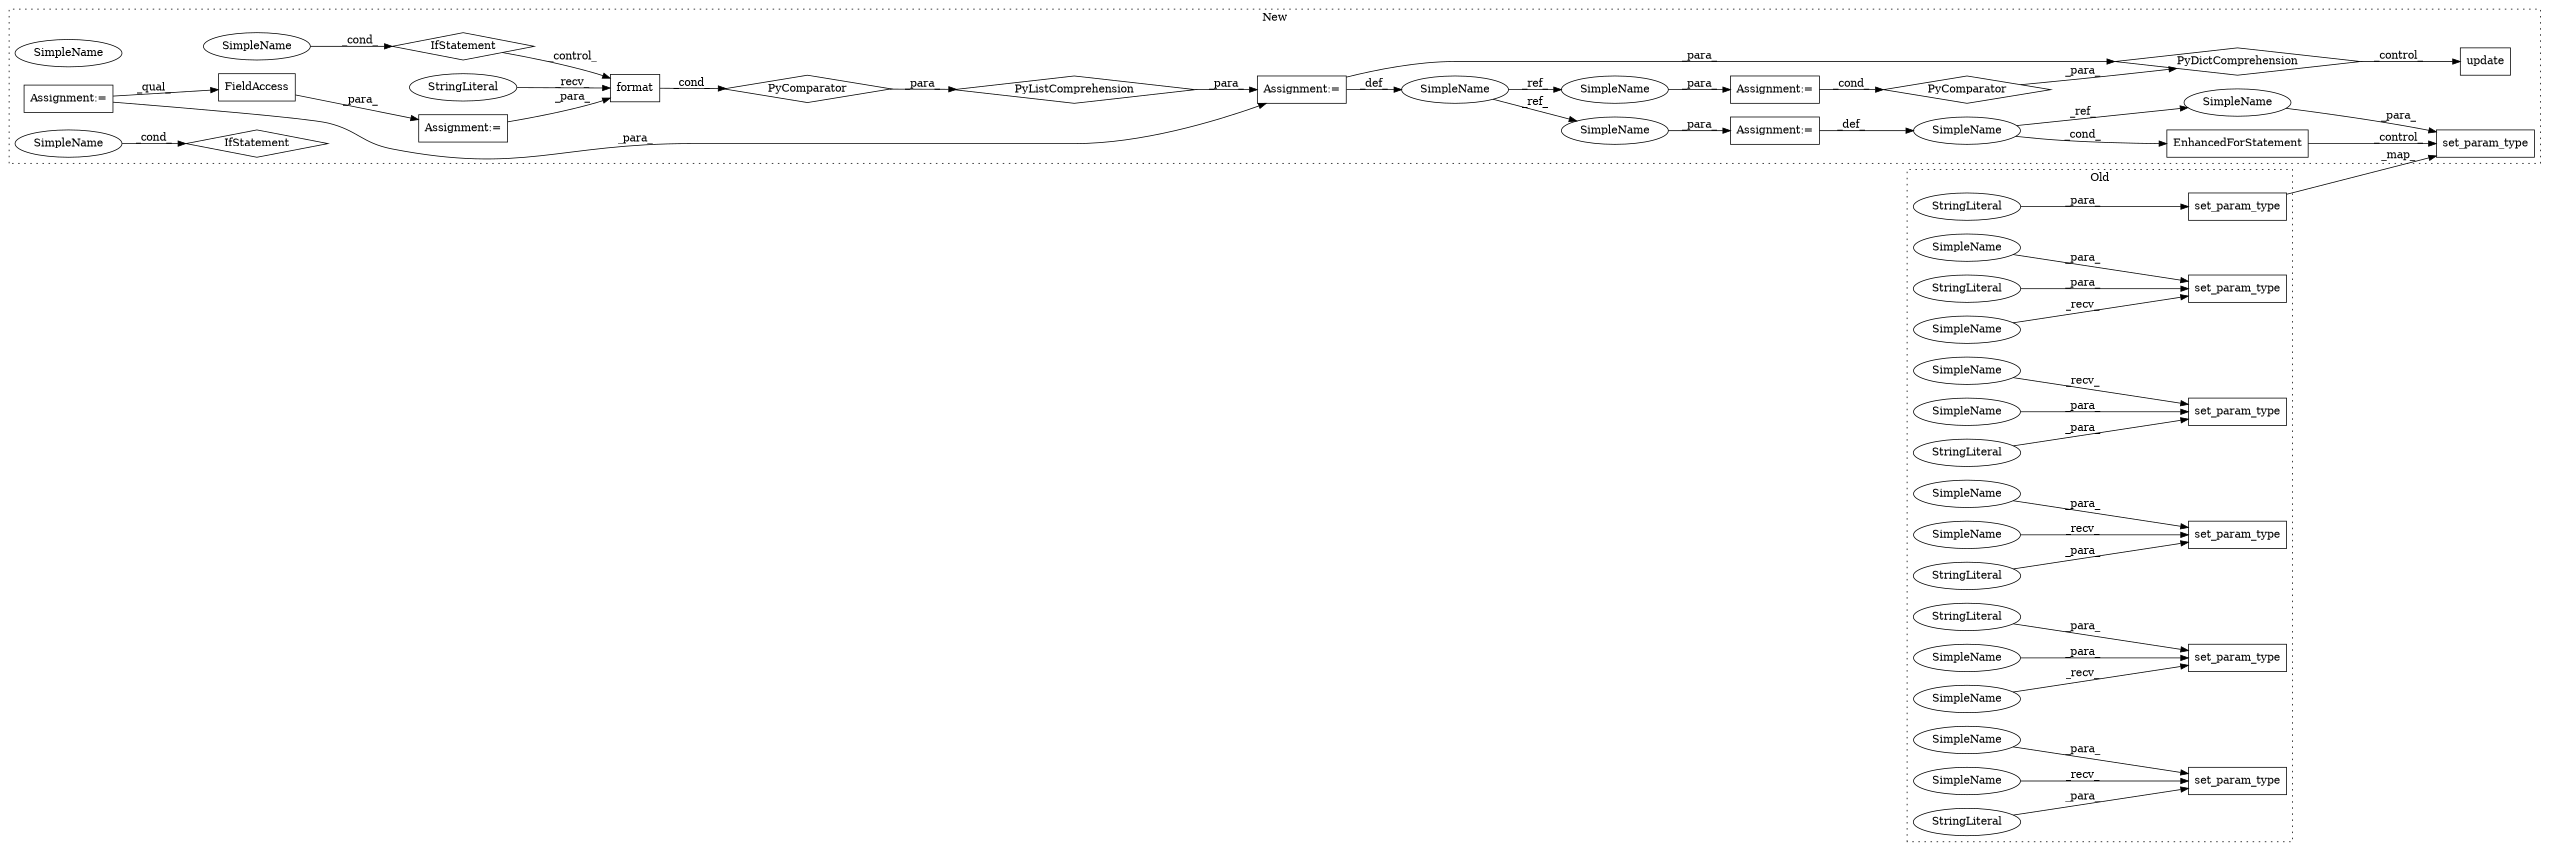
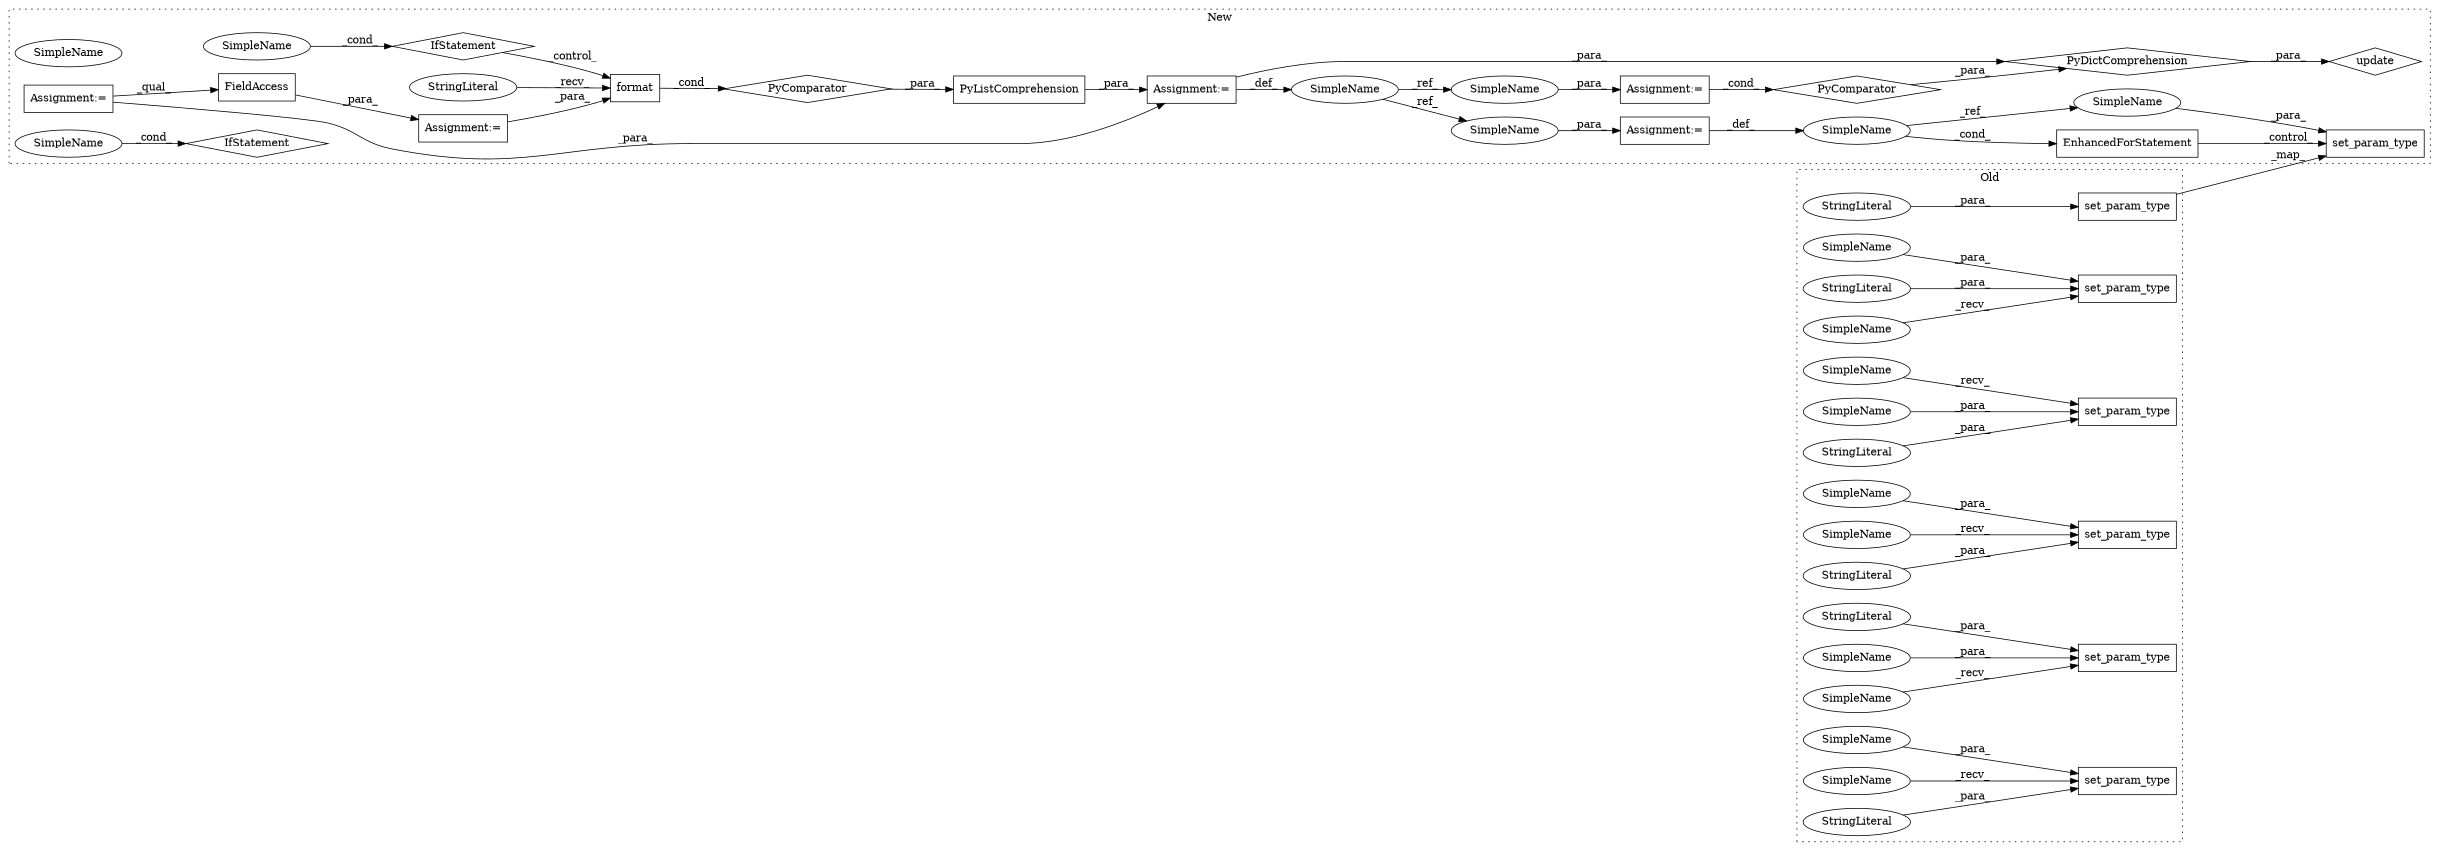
edge "PyDictComprehension" -> "update": label "_control_" -> "_para_"
node "update": shape box -> diamond
node "PyListComprehension": shape diamond -> box
